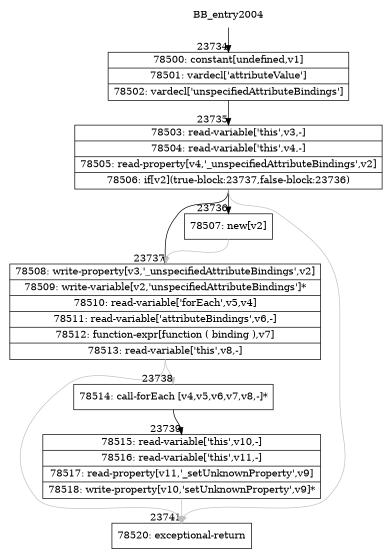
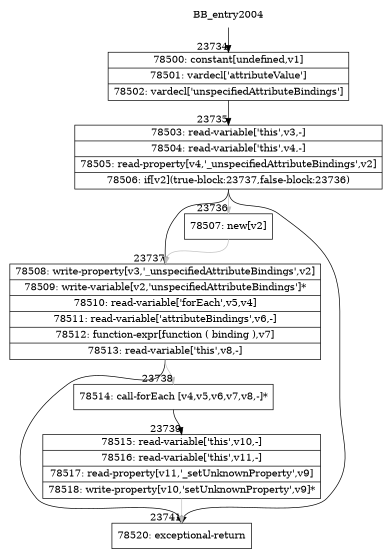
edge "78503: read-variable['this',v3,-]" -> "78507: new[v2]": color black -> gray
edge "78503: read-variable['this',v3,-]" -> "78520: exceptional-return": color gray -> black
edge "78508: write-property[v3,'_unspecifiedAttributeBindings',v2]" -> "78520: exceptional-return": color gray -> black
